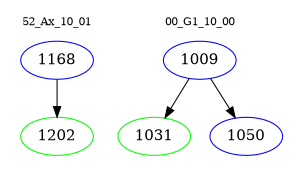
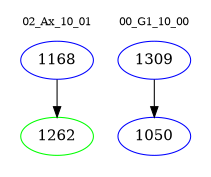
cluster "52_Ax_10_01": label "52_Ax_10_01" -> "02_Ax_10_01"
node "1009": label "1009" -> "1309"
node "1202": label "1202" -> "1262"
node "1031": removed
